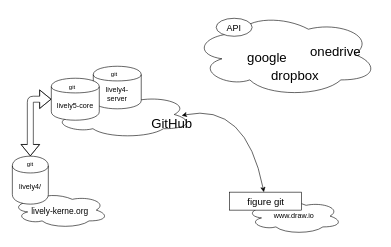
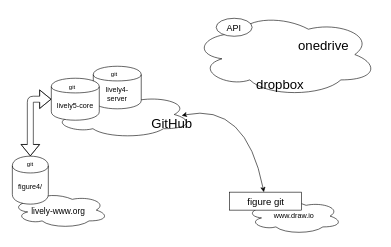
node "onedrive": moved (339, 51) -> (327, 45)
node "google": removed
node "dropbox": moved (297, 75) -> (282, 84)
node "lively4/": label "lively4/" -> "figure4/"
node "lively-kerne.org": label "lively-kerne.org" -> "lively-www.org"
